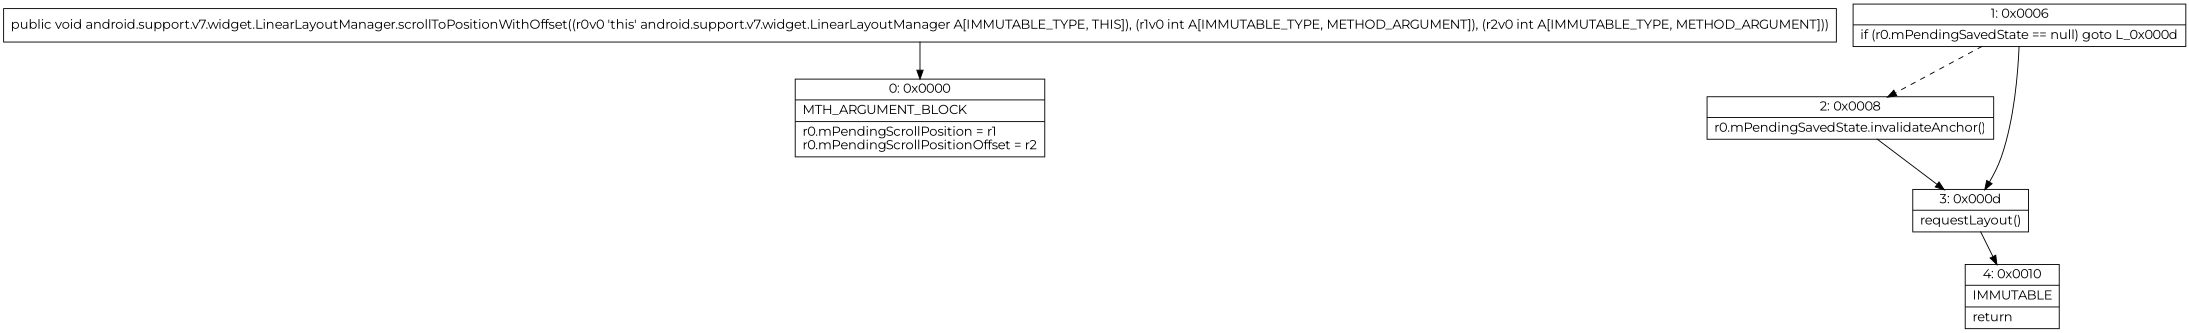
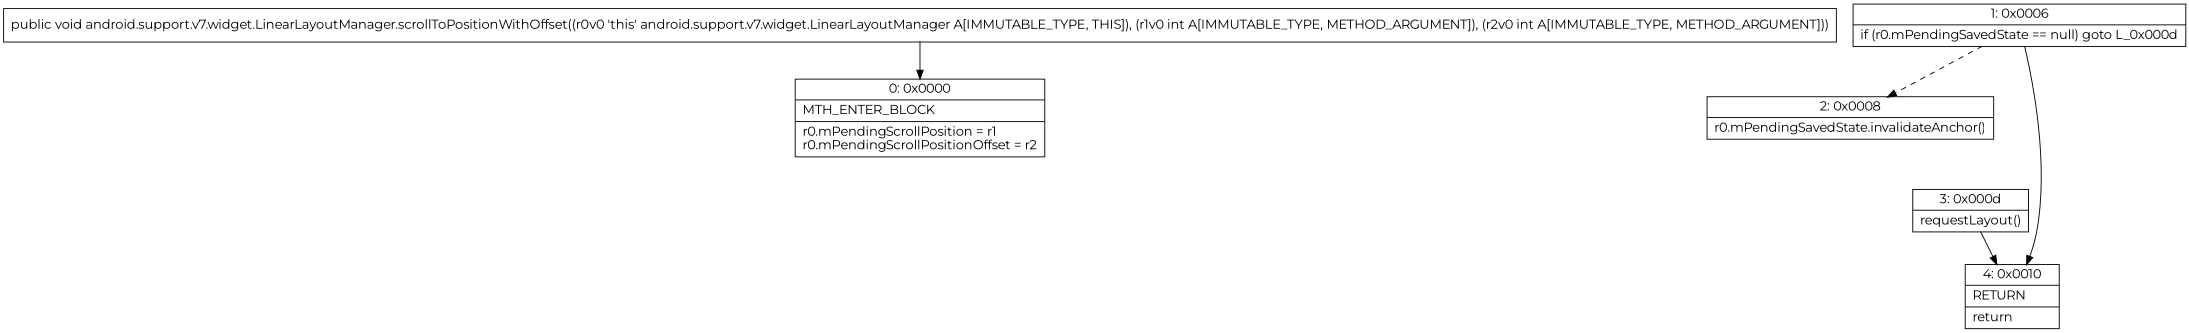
node "0: 0x0000": text "MTH_ARGUMENT_BLOCK" -> "MTH_ENTER_BLOCK"
edge "1: 0x0006" -> "3: 0x000d": now "1: 0x0006" -> "4: 0x0010"
edge "2: 0x0008" -> "3: 0x000d": removed
node "4: 0x0010": text "IMMUTABLE" -> "RETURN"
